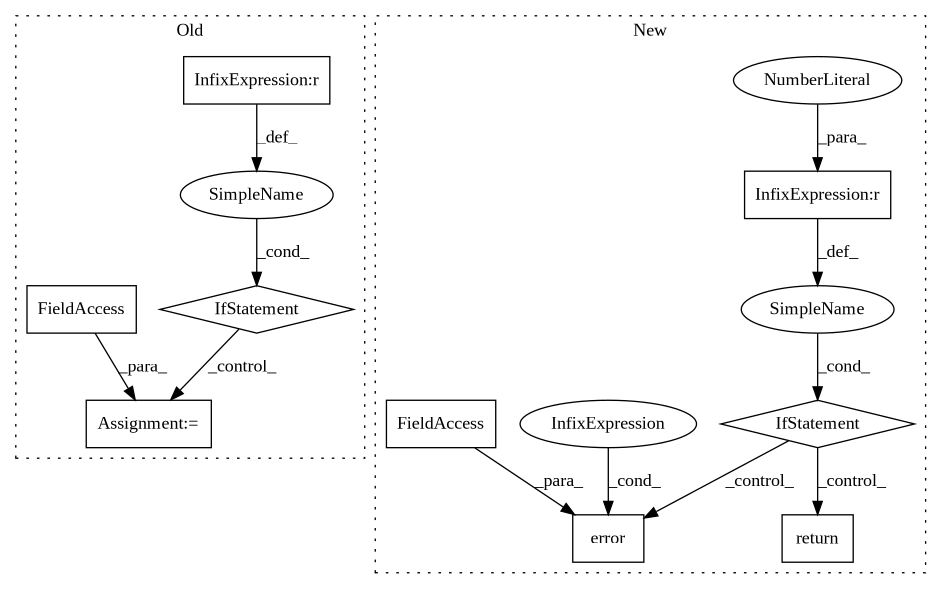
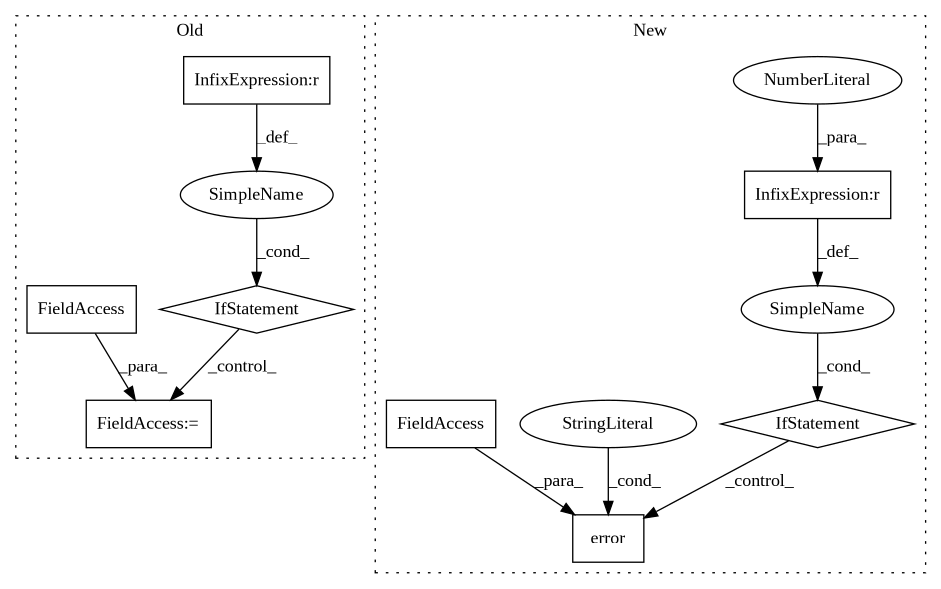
node "Assignment:=": label "Assignment:=" -> "FieldAccess:="
node "InfixExpression": label "InfixExpression" -> "StringLiteral"
node "return": removed
